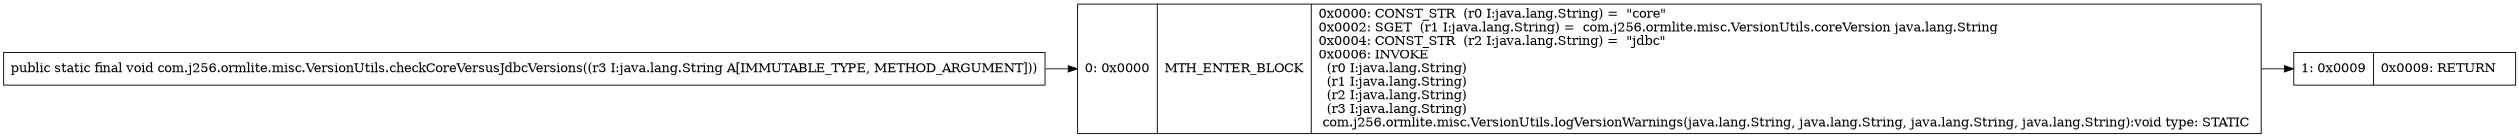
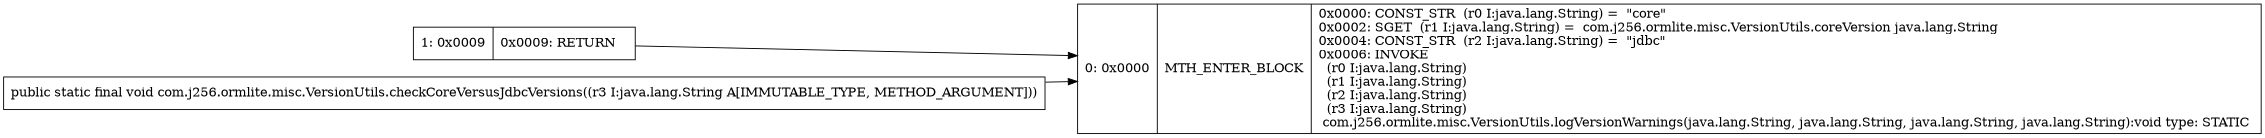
edge "0: 0x0000" -> "1: 0x0009": reversed
